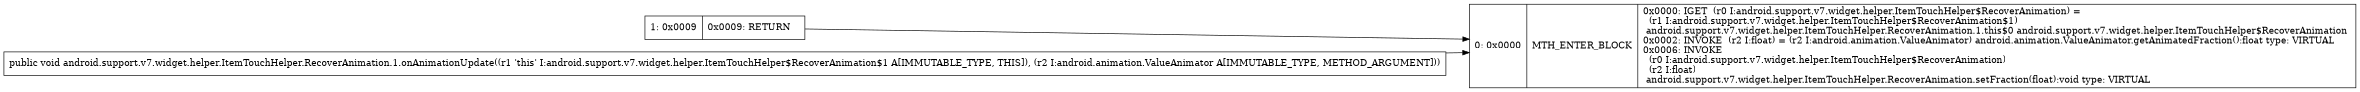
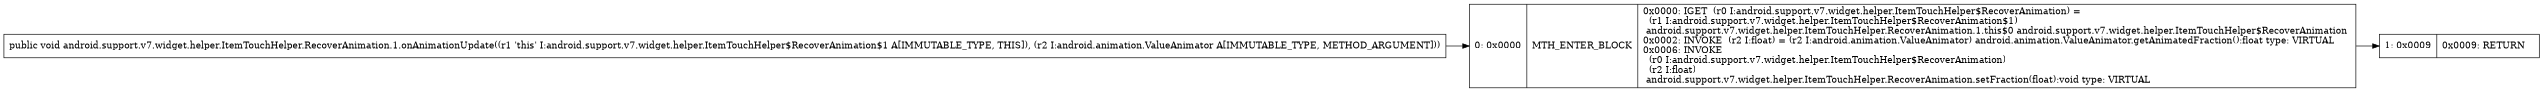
edge "1: 0x0009" -> "0: 0x0000": reversed
